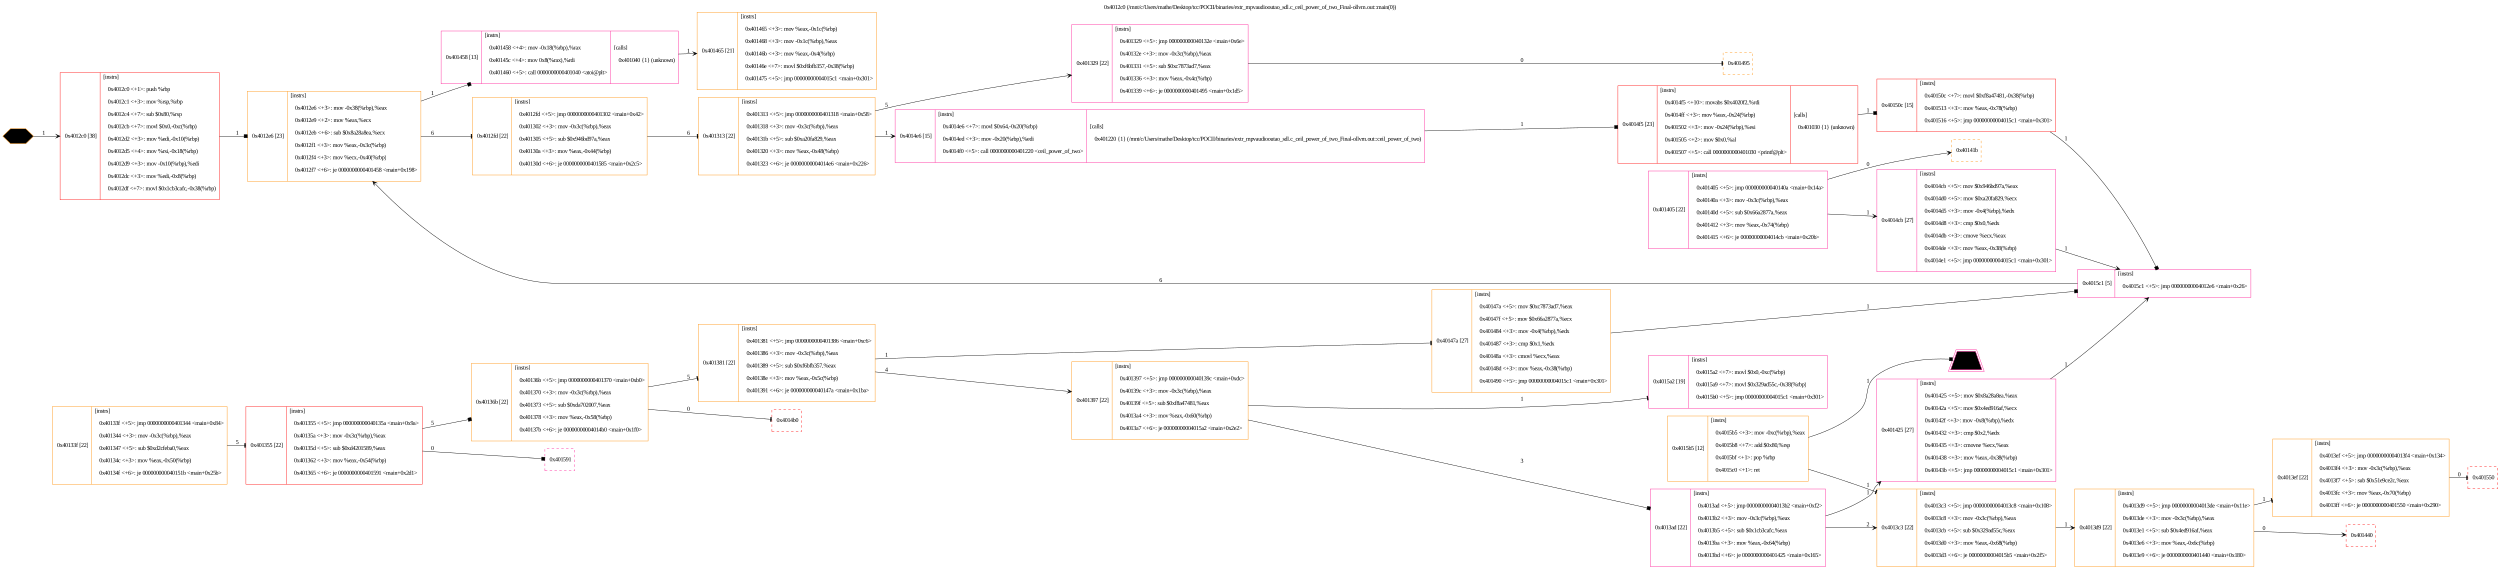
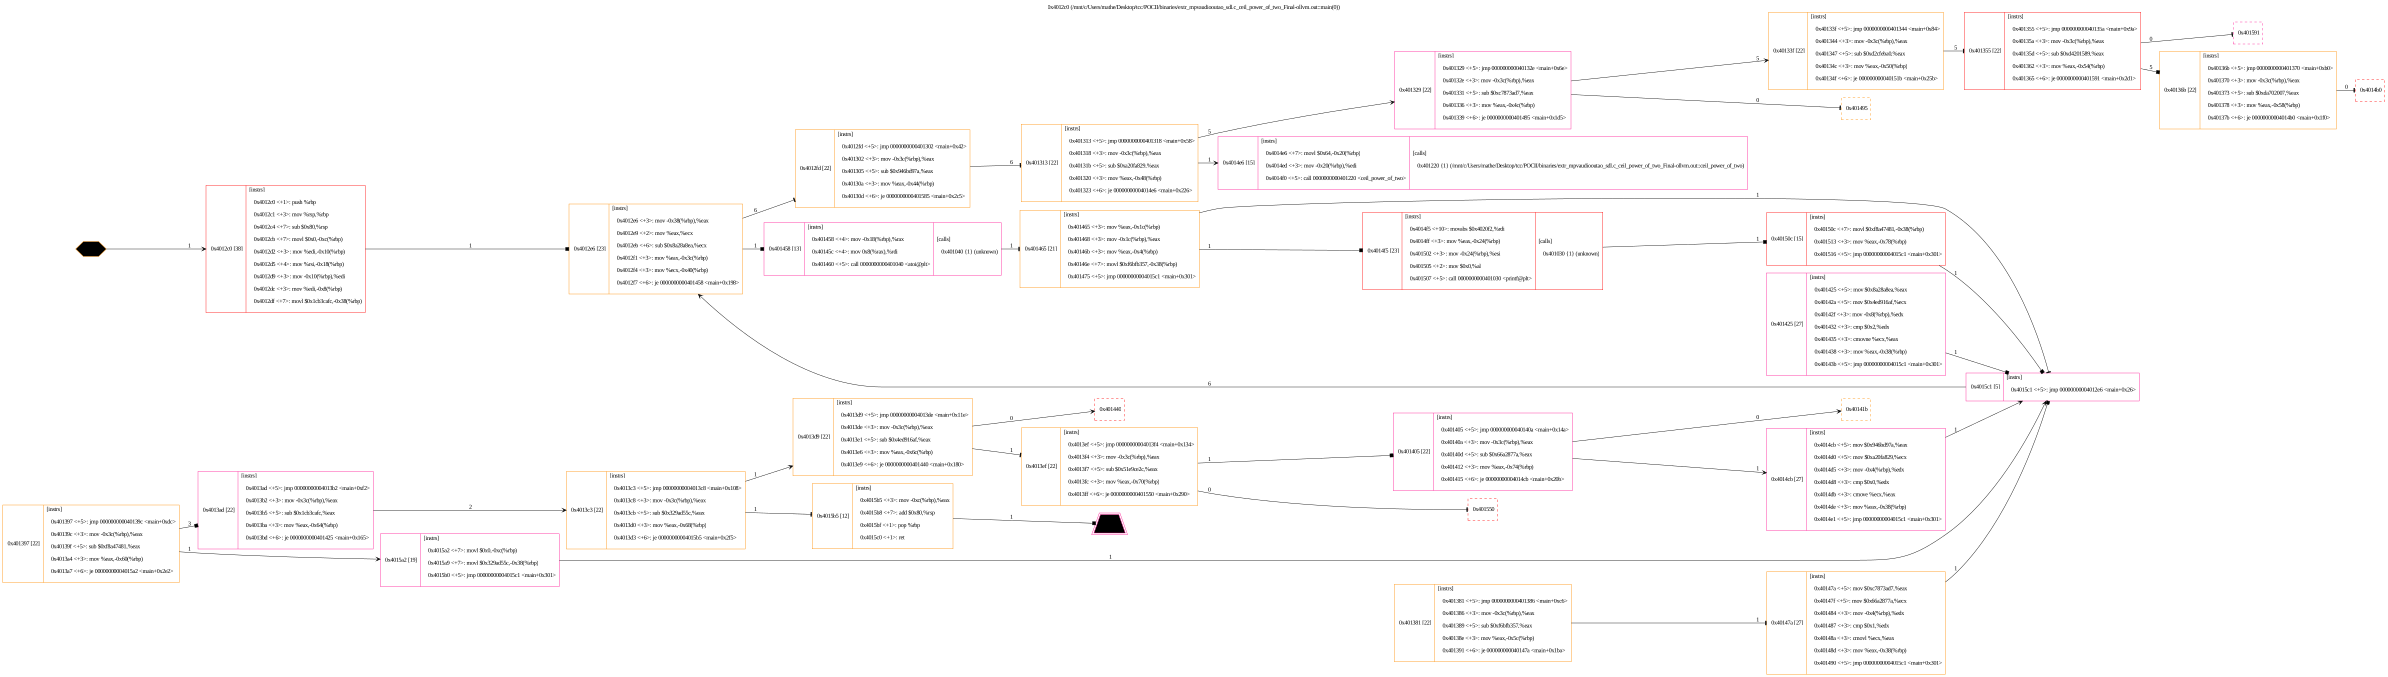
edge "0x401458 [13]" -> "0x401465 [21]": arrowhead vee -> tee
edge "0x401329 [22]" -> "0x40133f [22]": added, label "5"
edge "0x4014e6 [15]" -> "0x4014f5 [23]": now "0x401465 [21]" -> "0x4014f5 [23]"
edge "0x401465 [21]" -> "0x4015c1 [5]": added, label "1"
edge "0x401425 [27]" -> "0x4015c1 [5]": arrowhead vee -> box
edge "0x401381 [22]" -> "0x401397 [22]": removed, label "4"
edge "0x40136b [22]" -> "0x401381 [22]": removed, label "5"
edge "0x401397 [22]" -> "0x4015a2 [19]": arrowhead tee -> vee
edge "0x401355 [22]" -> "0x401591": arrowhead box -> tee
edge "0x4013ef [22]" -> "0x401405 [22]": added, label "1"
edge "0x4015b5 [12]" -> "0x4013c3 [22]": reversed
edge "0x4013ad [22]" -> "0x401425 [27]": removed, label "1"
edge "0x4015a2 [19]" -> "0x4015c1 [5]": added, label "1"
